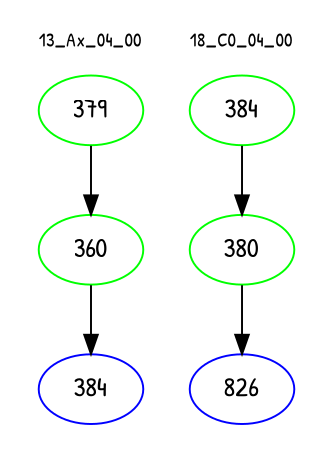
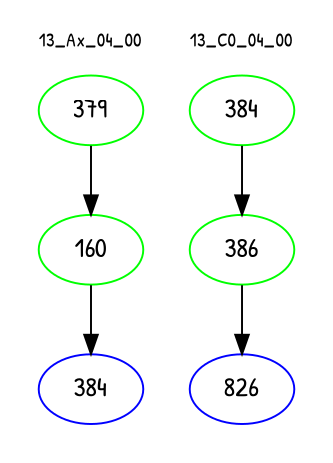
cluster "18_C0_04_00": label "18_C0_04_00" -> "13_C0_04_00"
node "360": label "360" -> "160"
node "380": label "380" -> "386"
